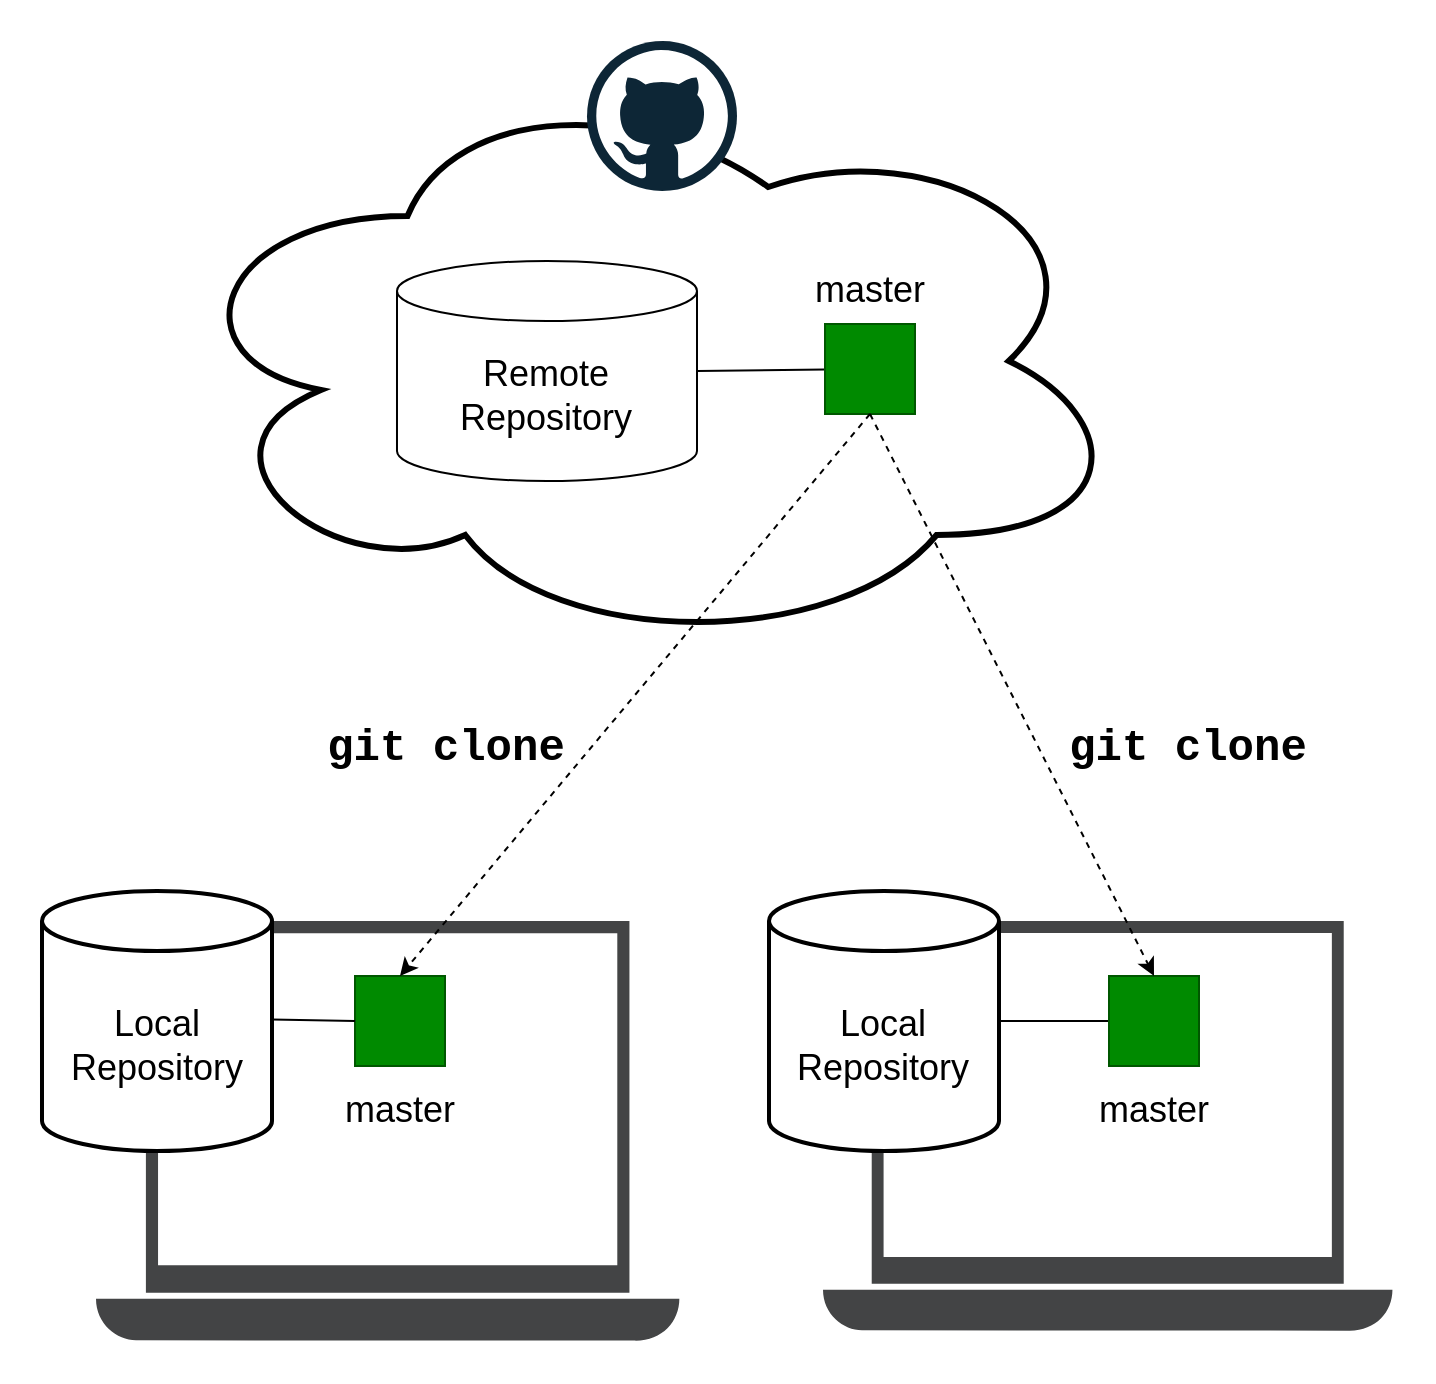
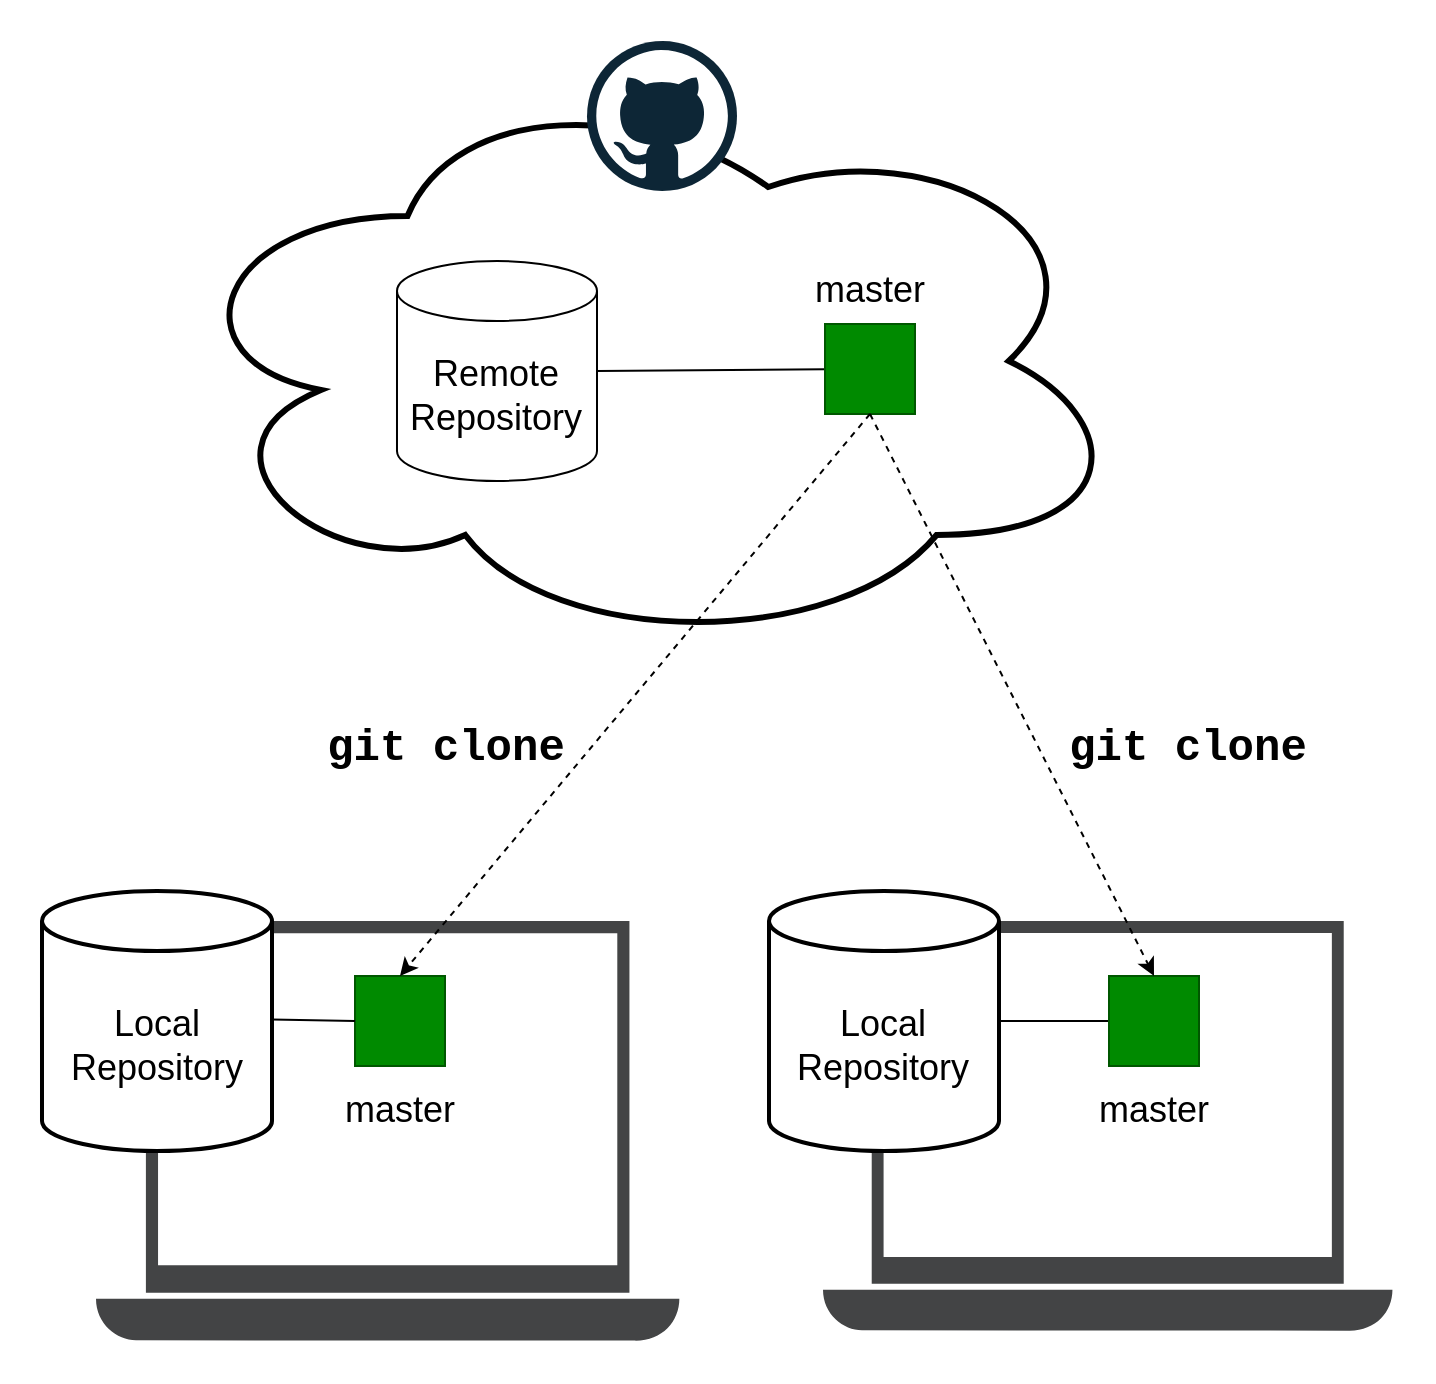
node "Remote Repository": size 300x220 -> 200x220
